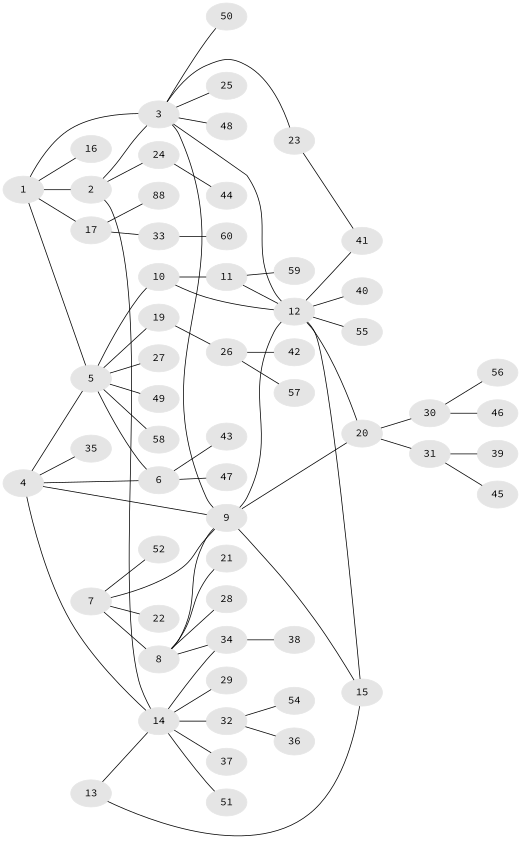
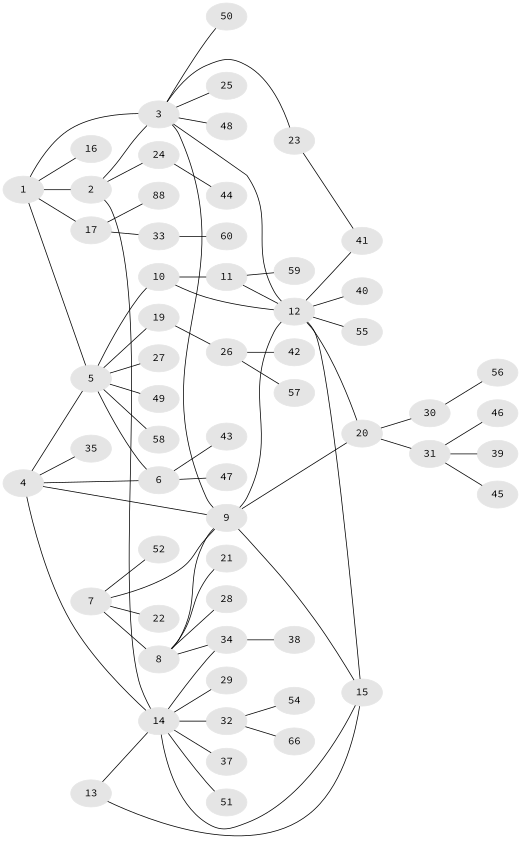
edge "30" -- "46": now "31" -- "46"
node "36": label "36" -> "66"
edge "15" -- "14": added
